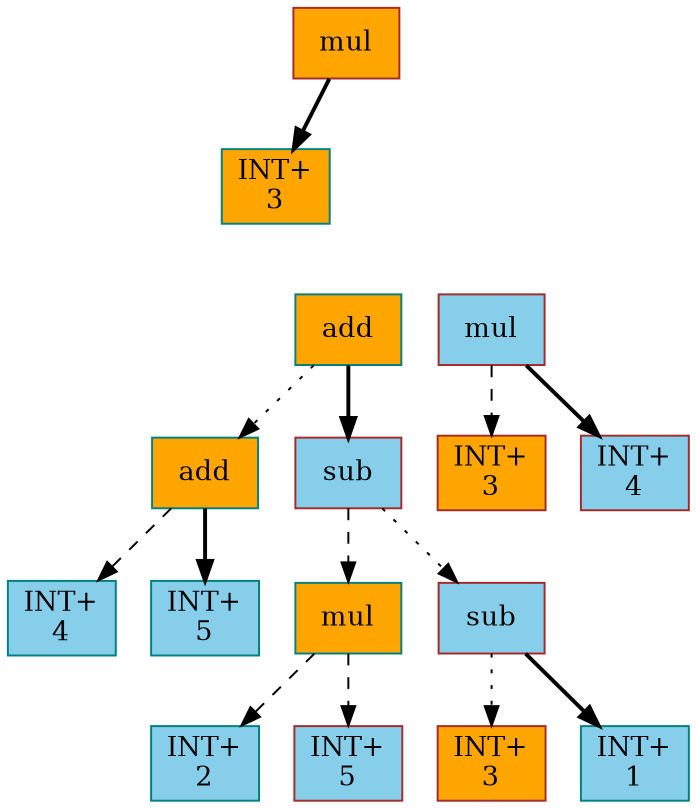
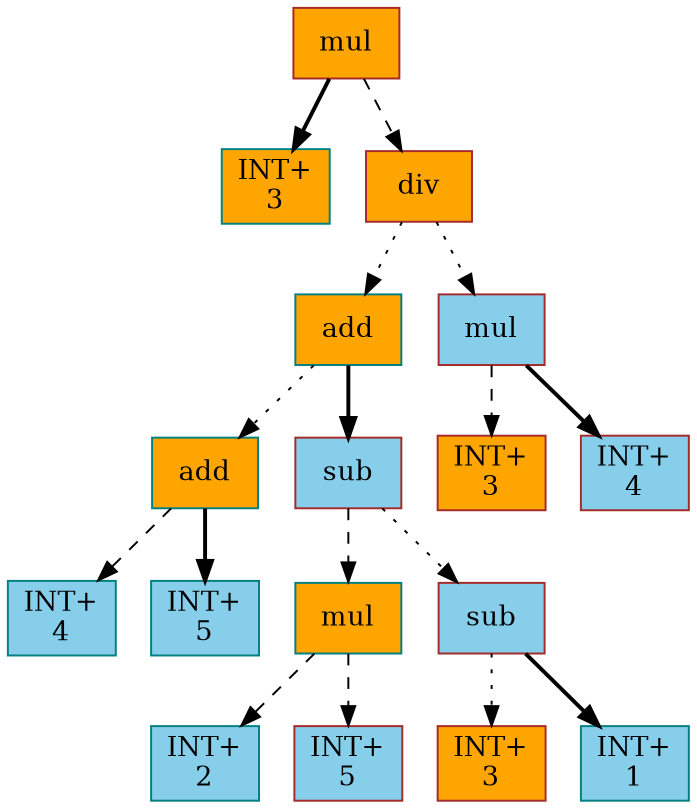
node "div": added
